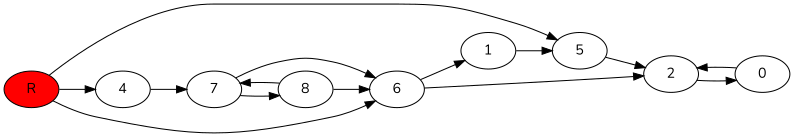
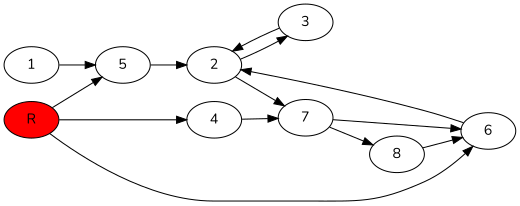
edge "6" -> "1": removed
node "0": label "0" -> "3"
edge "8" -> "7": now "2" -> "7"
